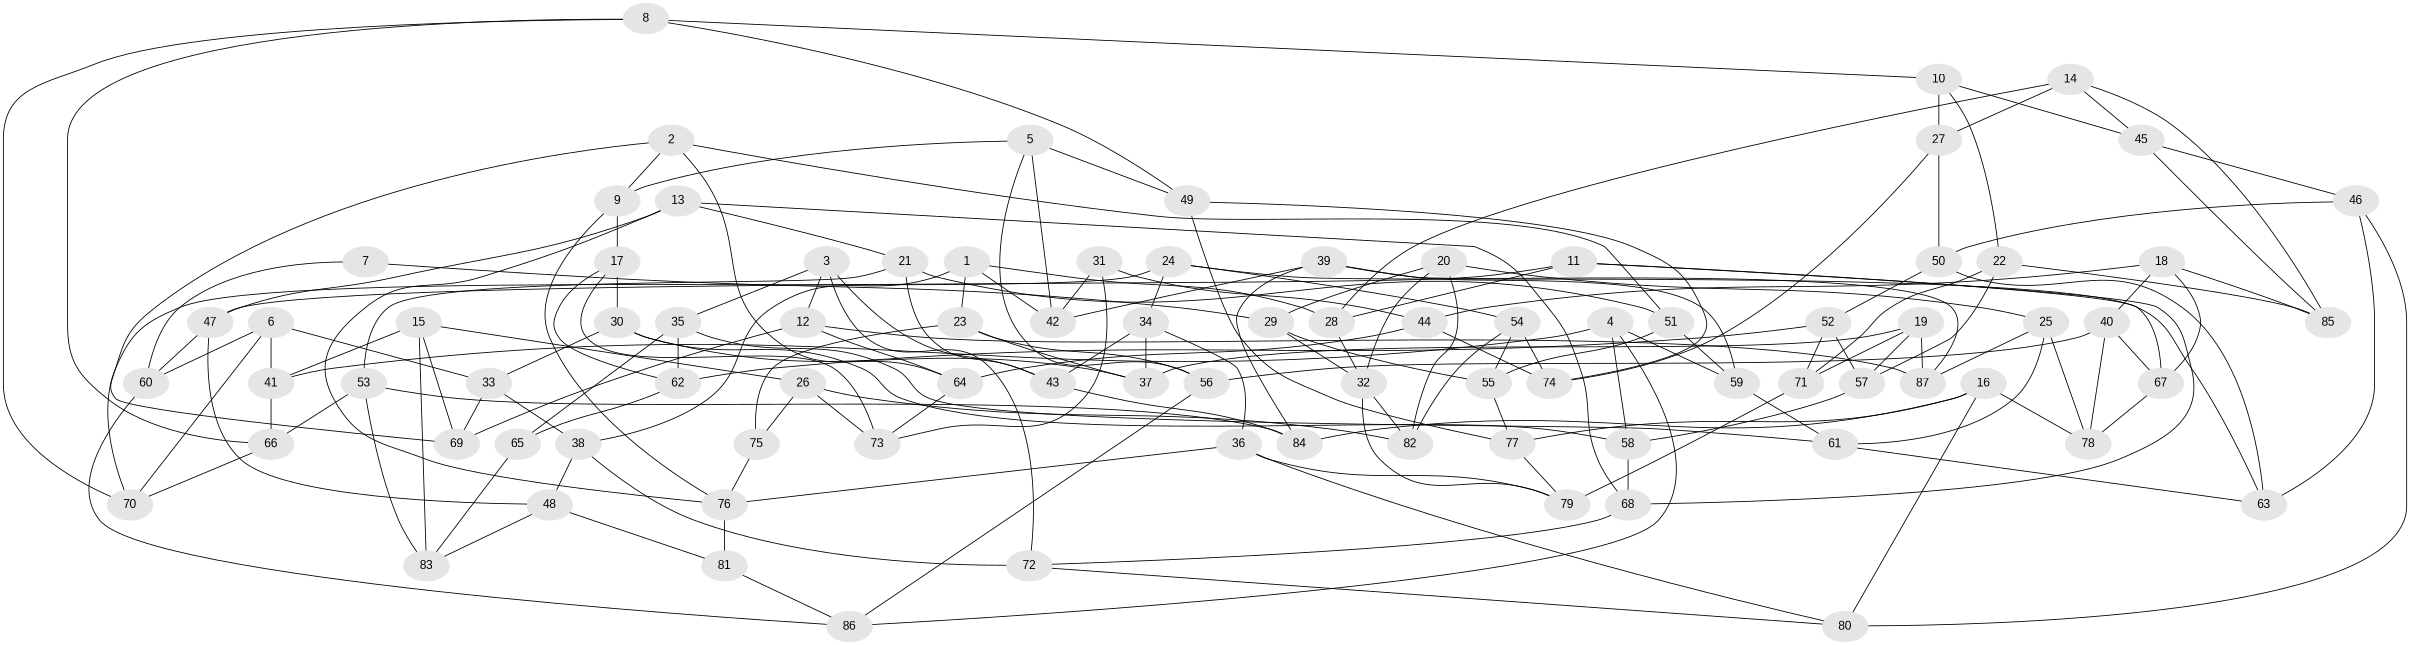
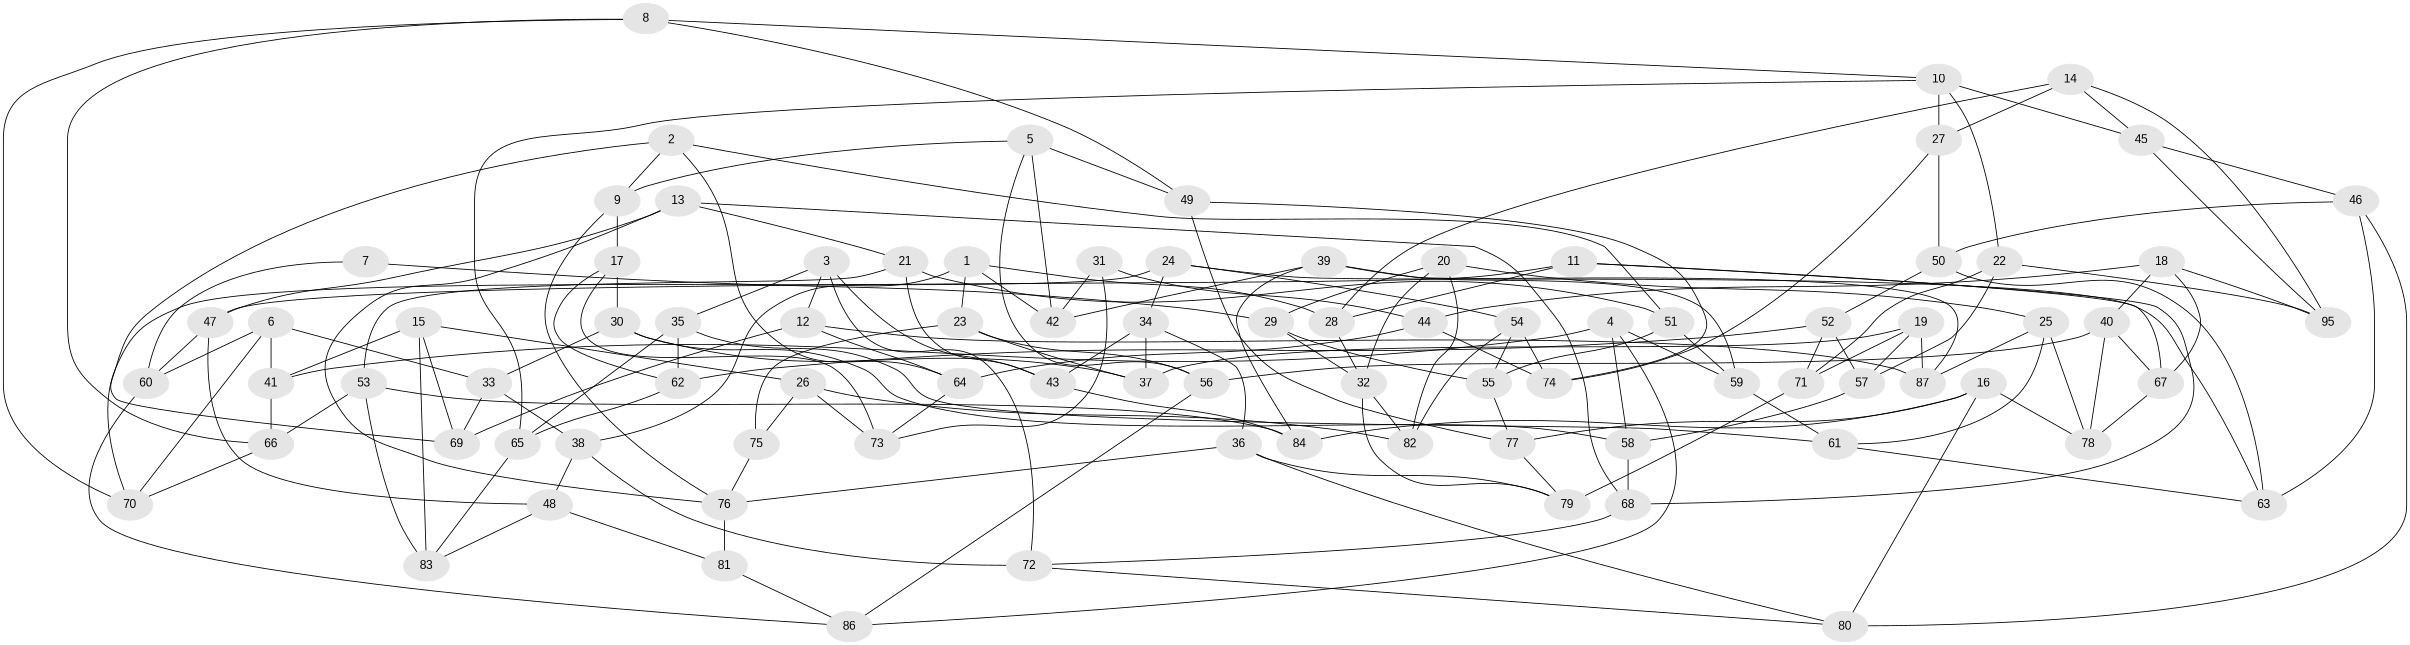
edge "10" -- "65": added
node "85": label "85" -> "95"
